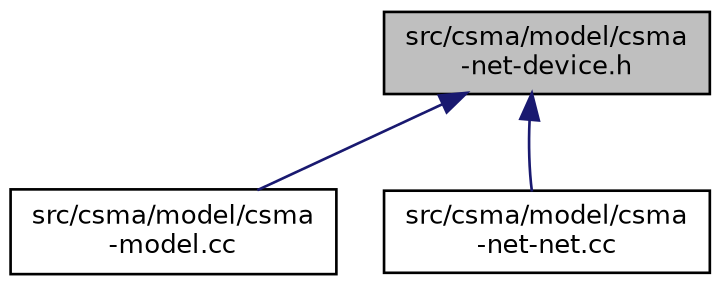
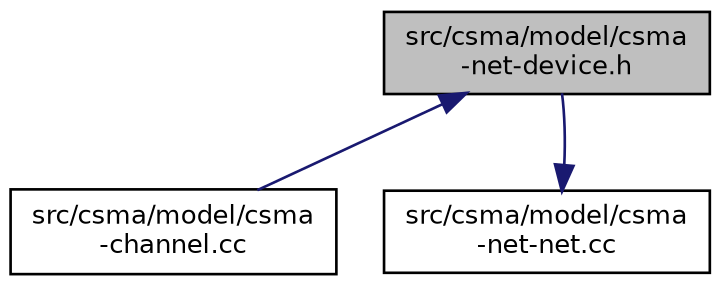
edge "src/csma/model/csma -net-net.cc" -> "src/csma/model/csma -net-device.h": reversed
node "src/csma/model/csma -model.cc": label "src/csma/model/csma -model.cc" -> "src/csma/model/csma -channel.cc"
